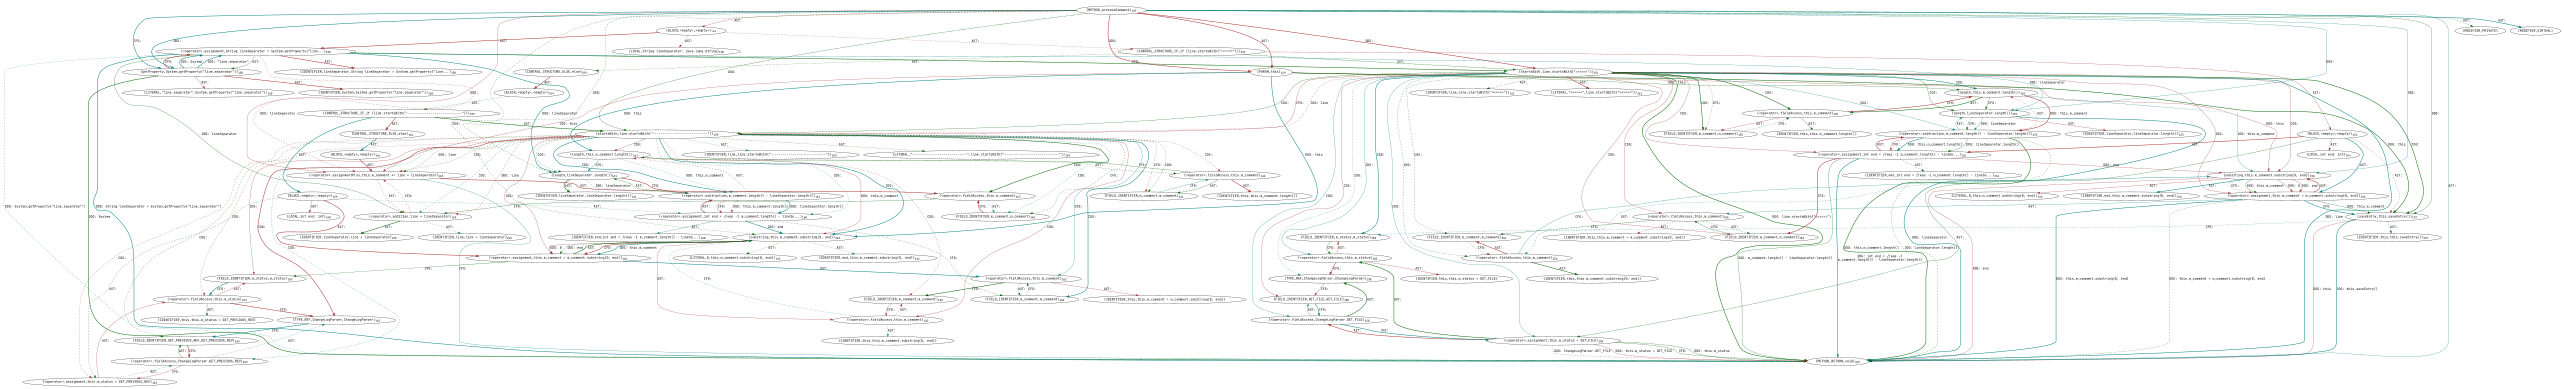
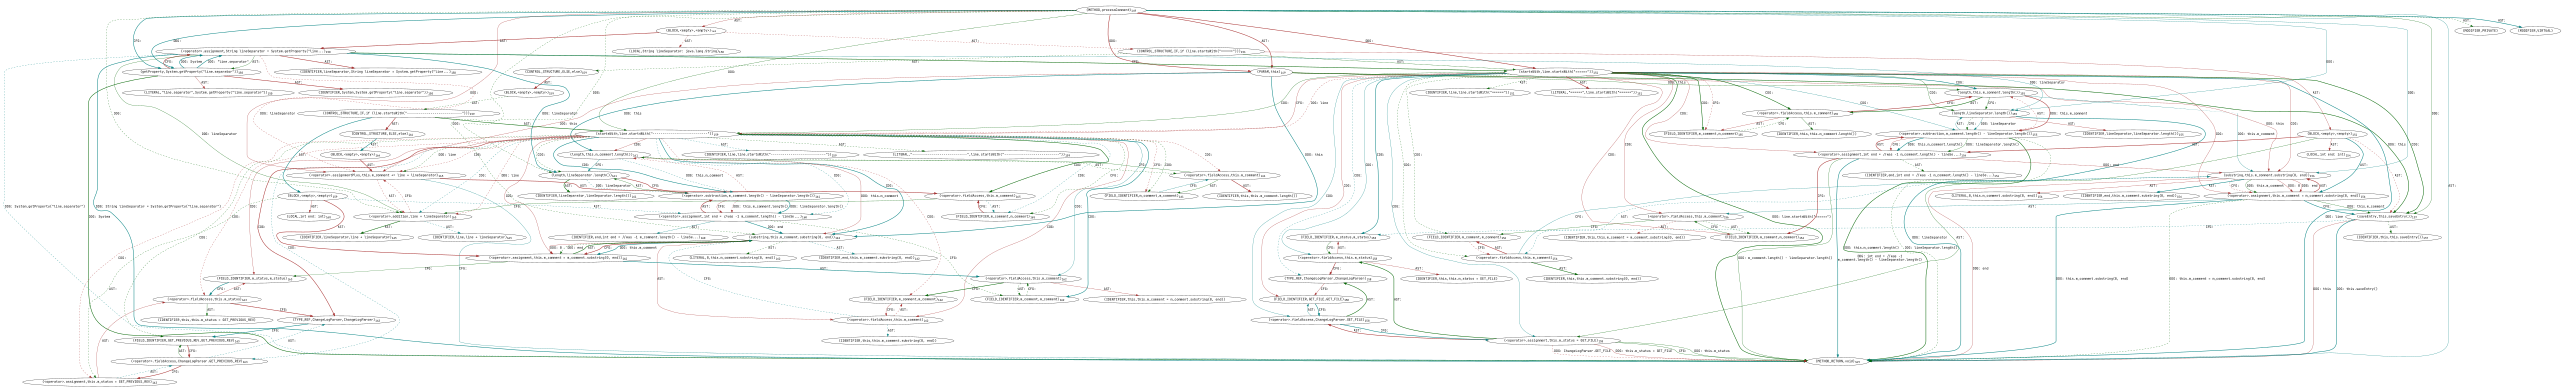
edge "(METHOD,processComment)" -> "(<operator>.addition,line + lineSeparator)": added, label "DDG:"
edge "(<operator>.fieldAccess,ChangeLogParser.GET_PREVIOUS_REV)" -> "(<operator>.assignment,this.m_status = GET_PREVIOUS_REV)": style solid -> bold
